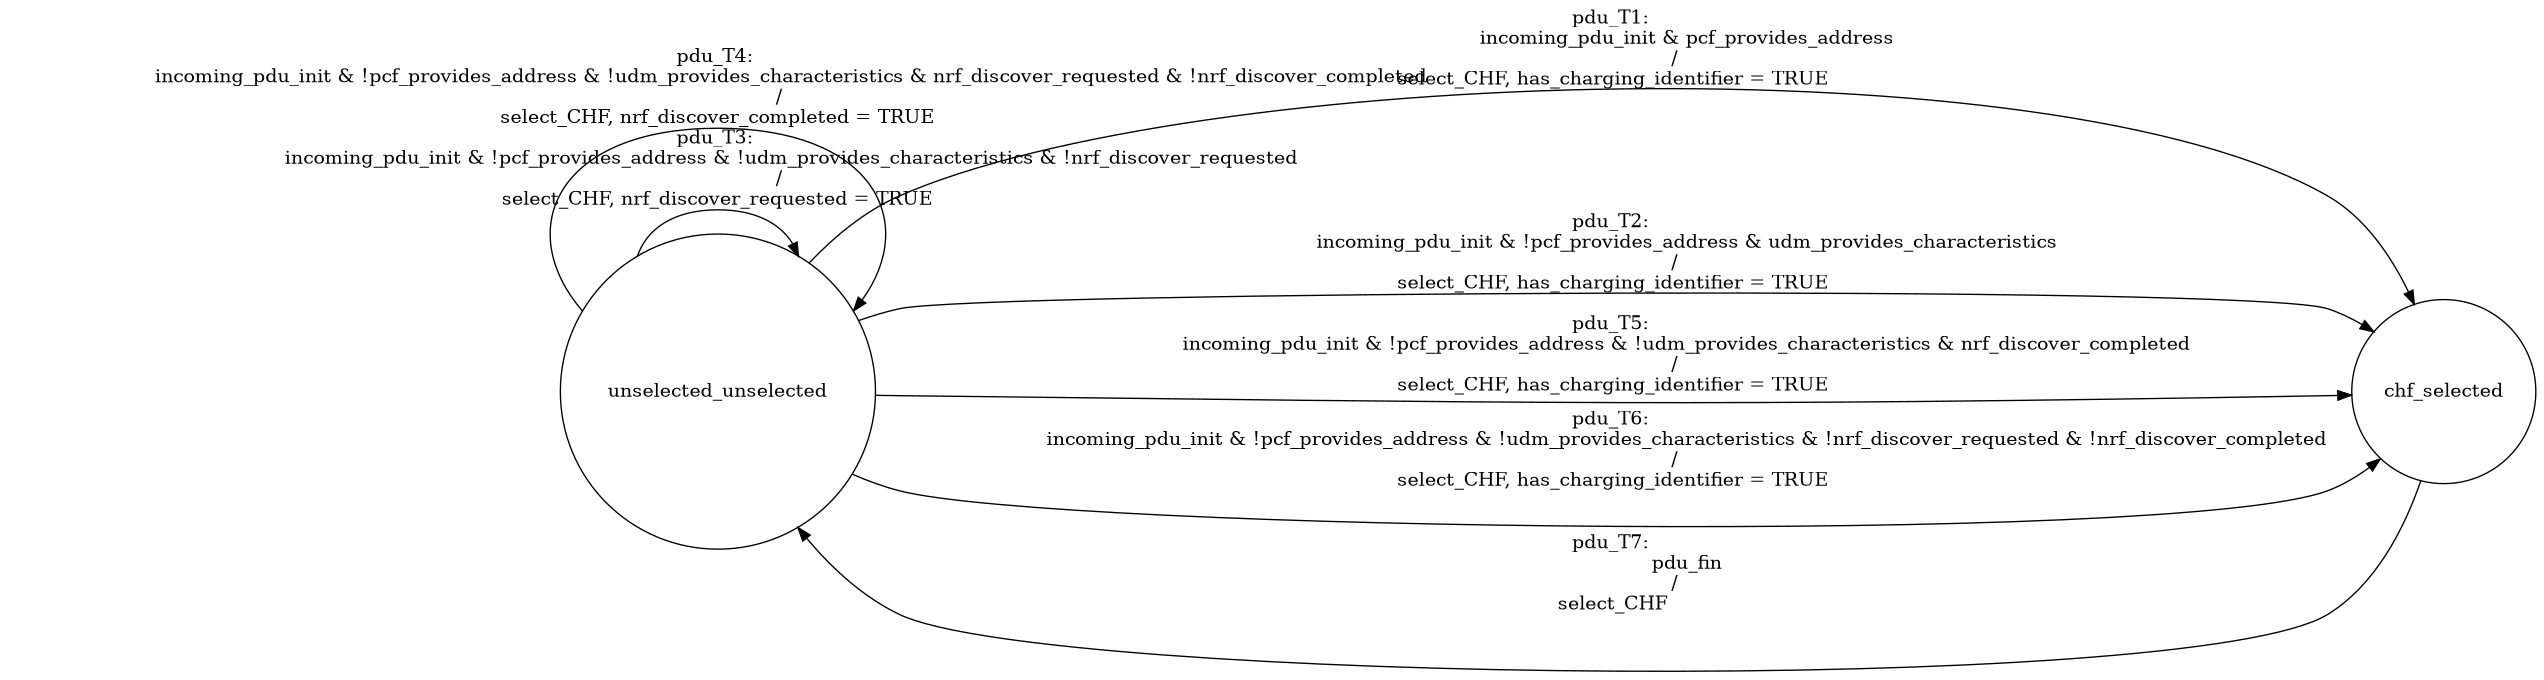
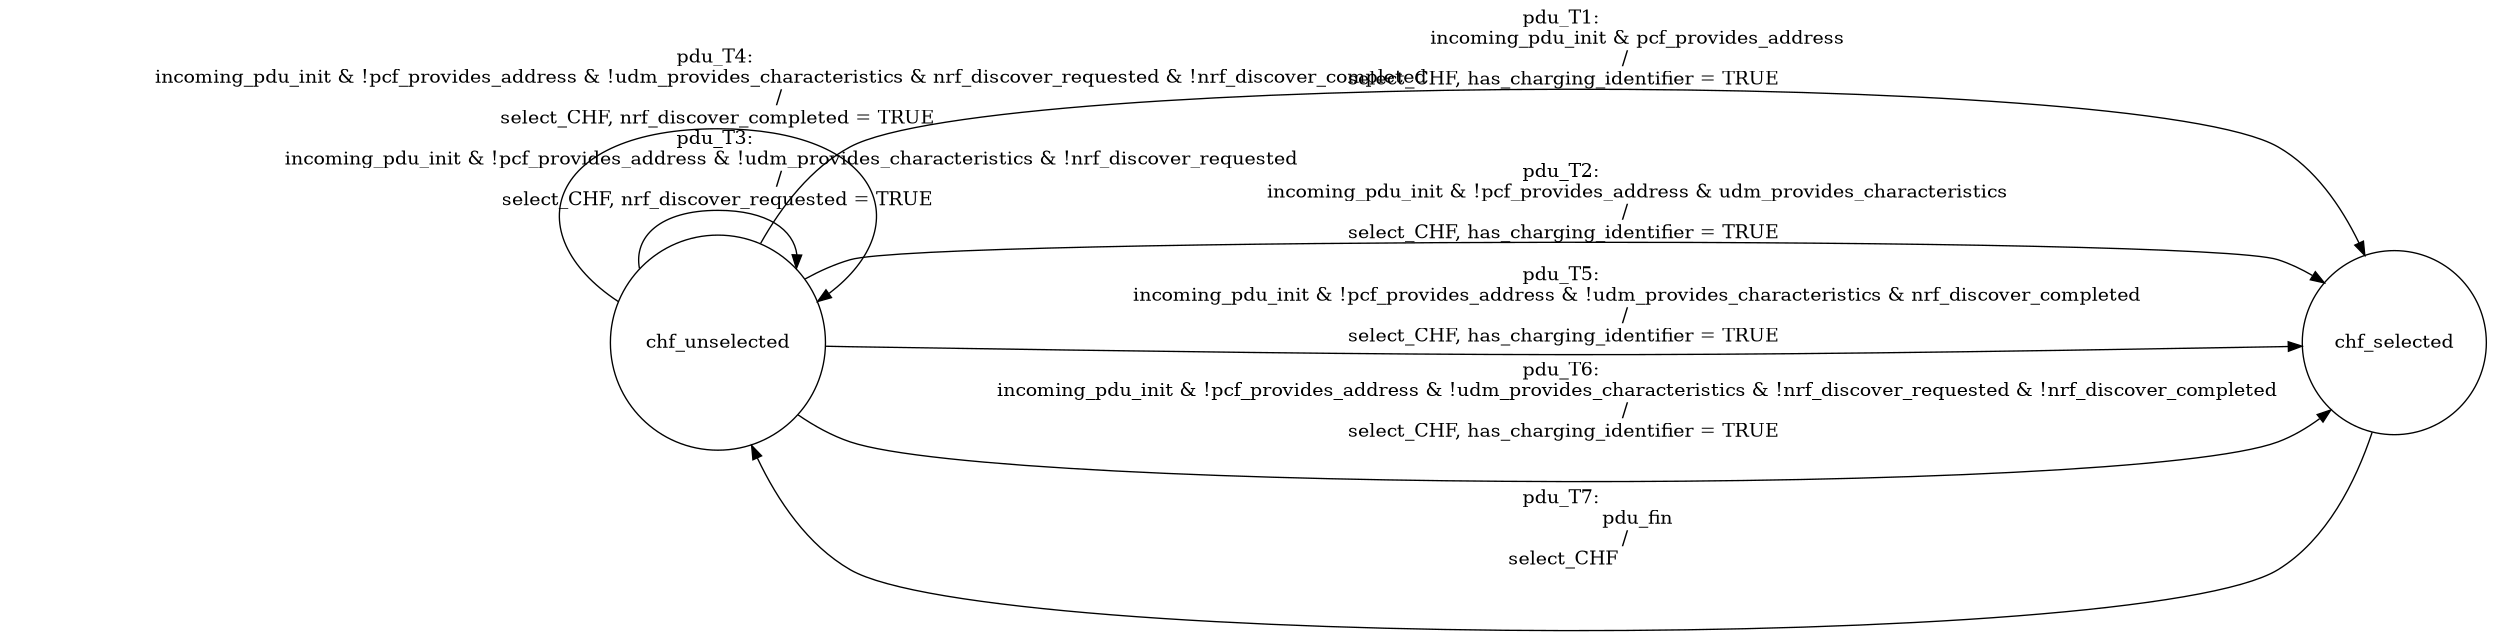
node "unselected_unselected": label "unselected_unselected" -> "chf_unselected"
